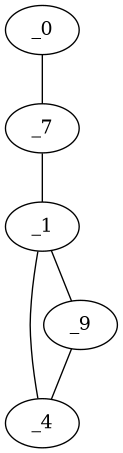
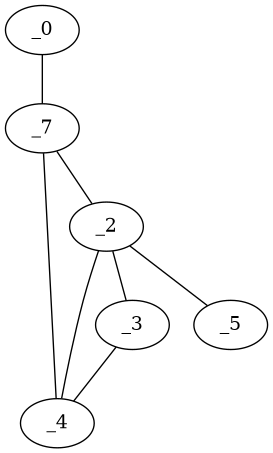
node "_1": label "_1" -> "_2"
edge "_7" -- "_4": added
node "_9": label "_9" -> "_3"
node "_5": added
